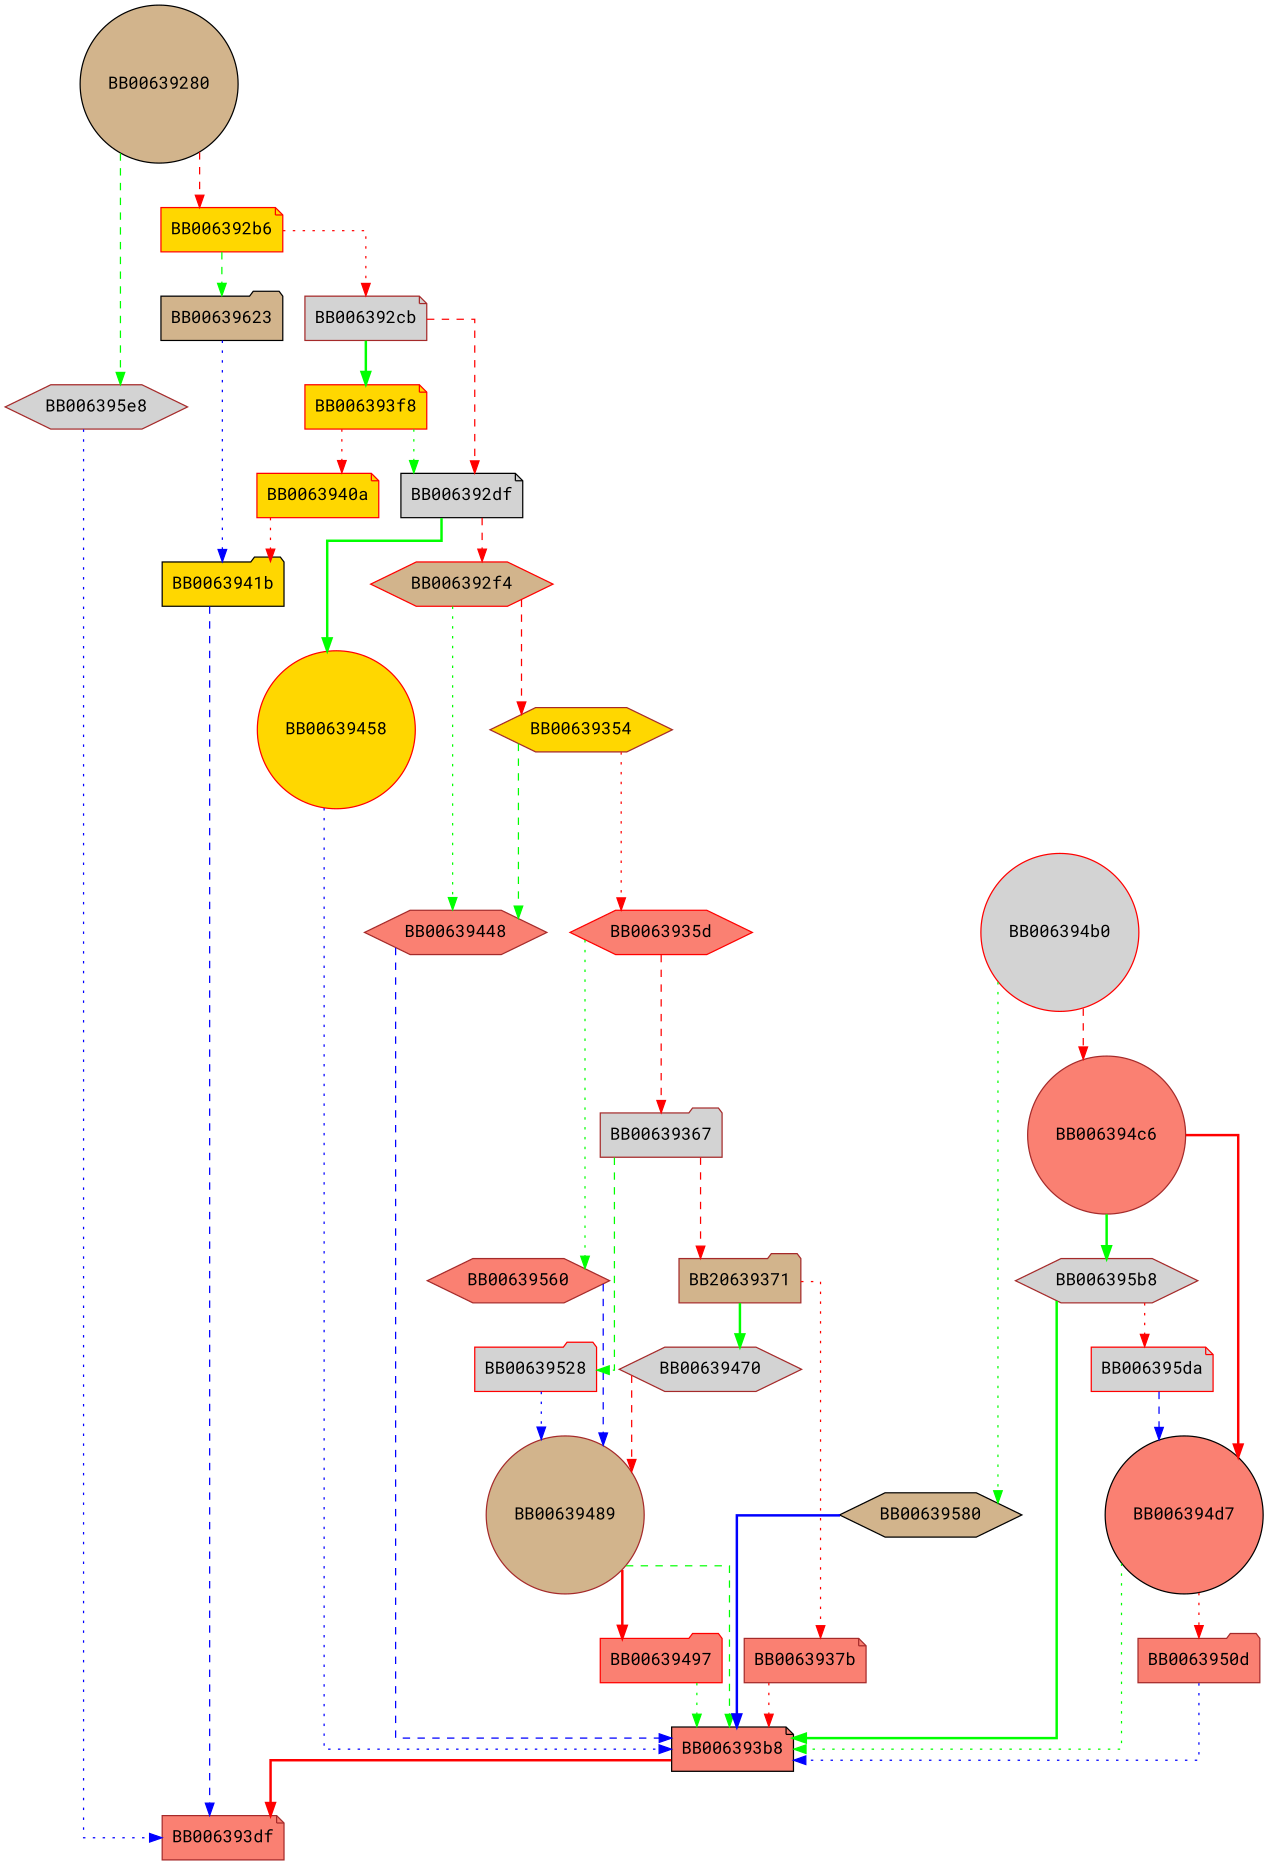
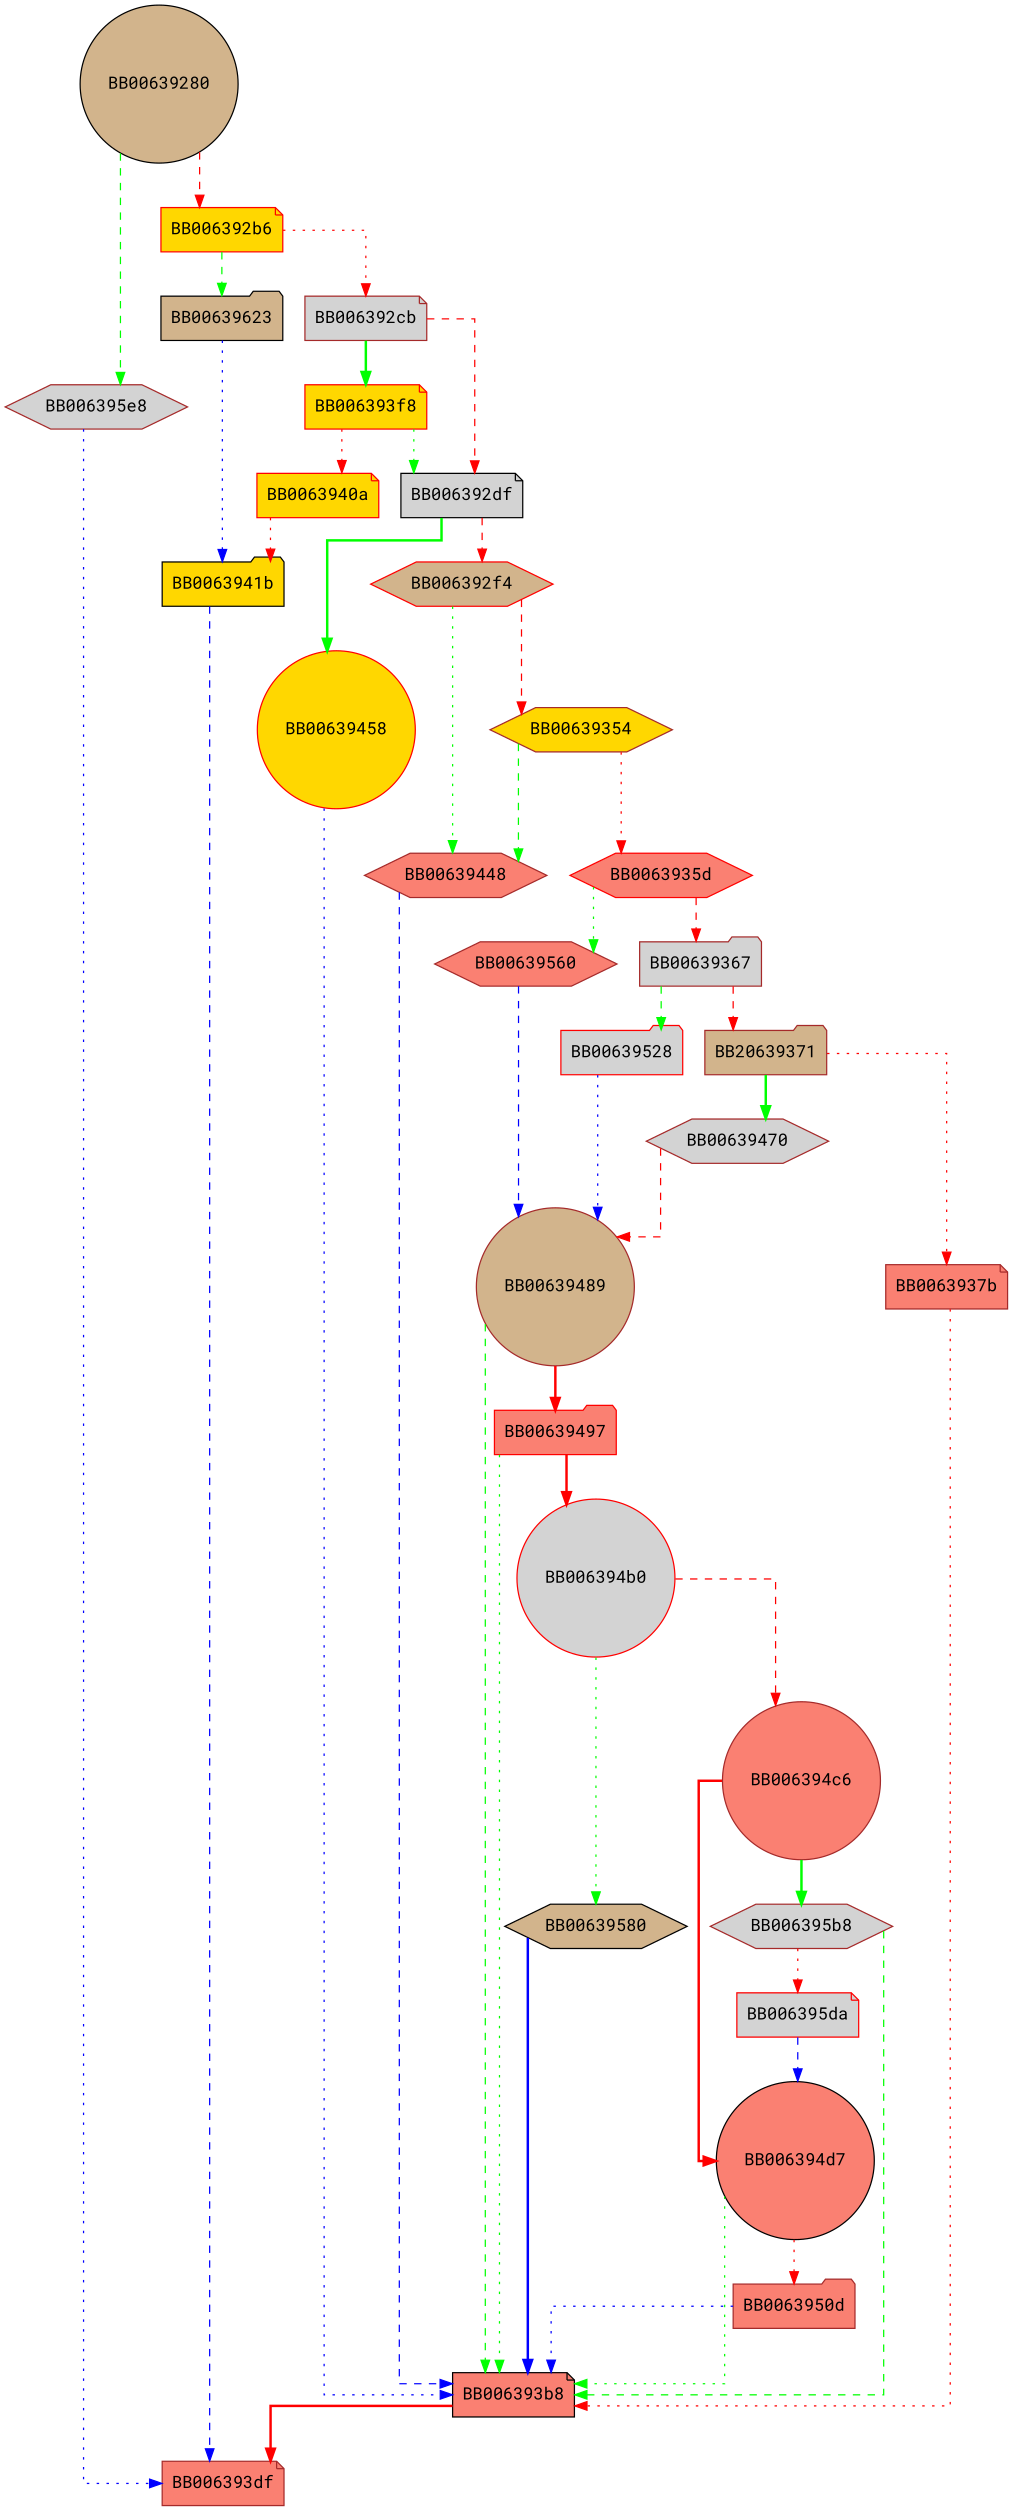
edge "BB00639497" -> "BB006394b0": added
edge "BB006395b8" -> "BB006393b8": style bold -> dashed
